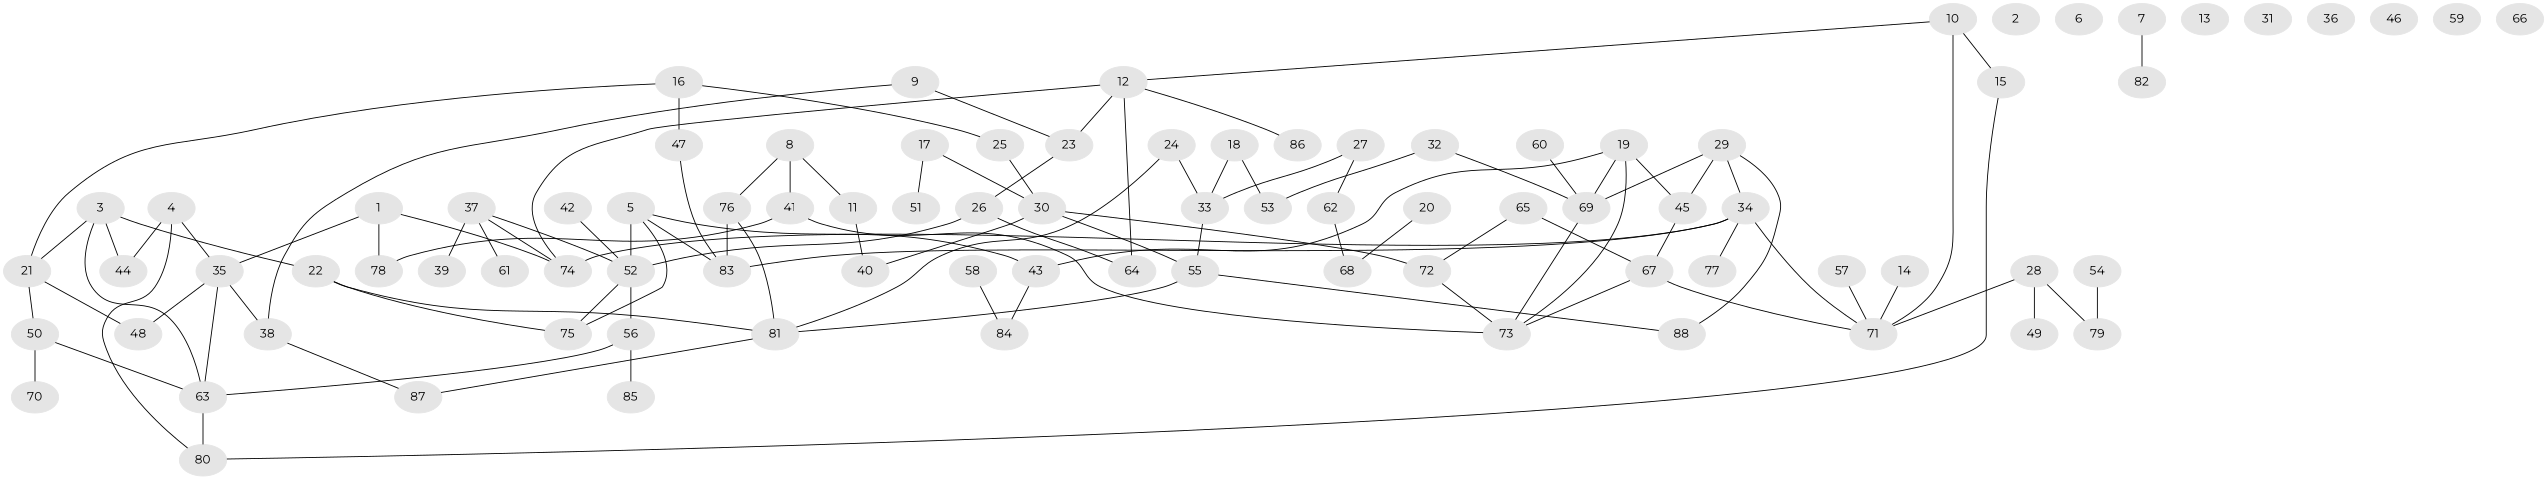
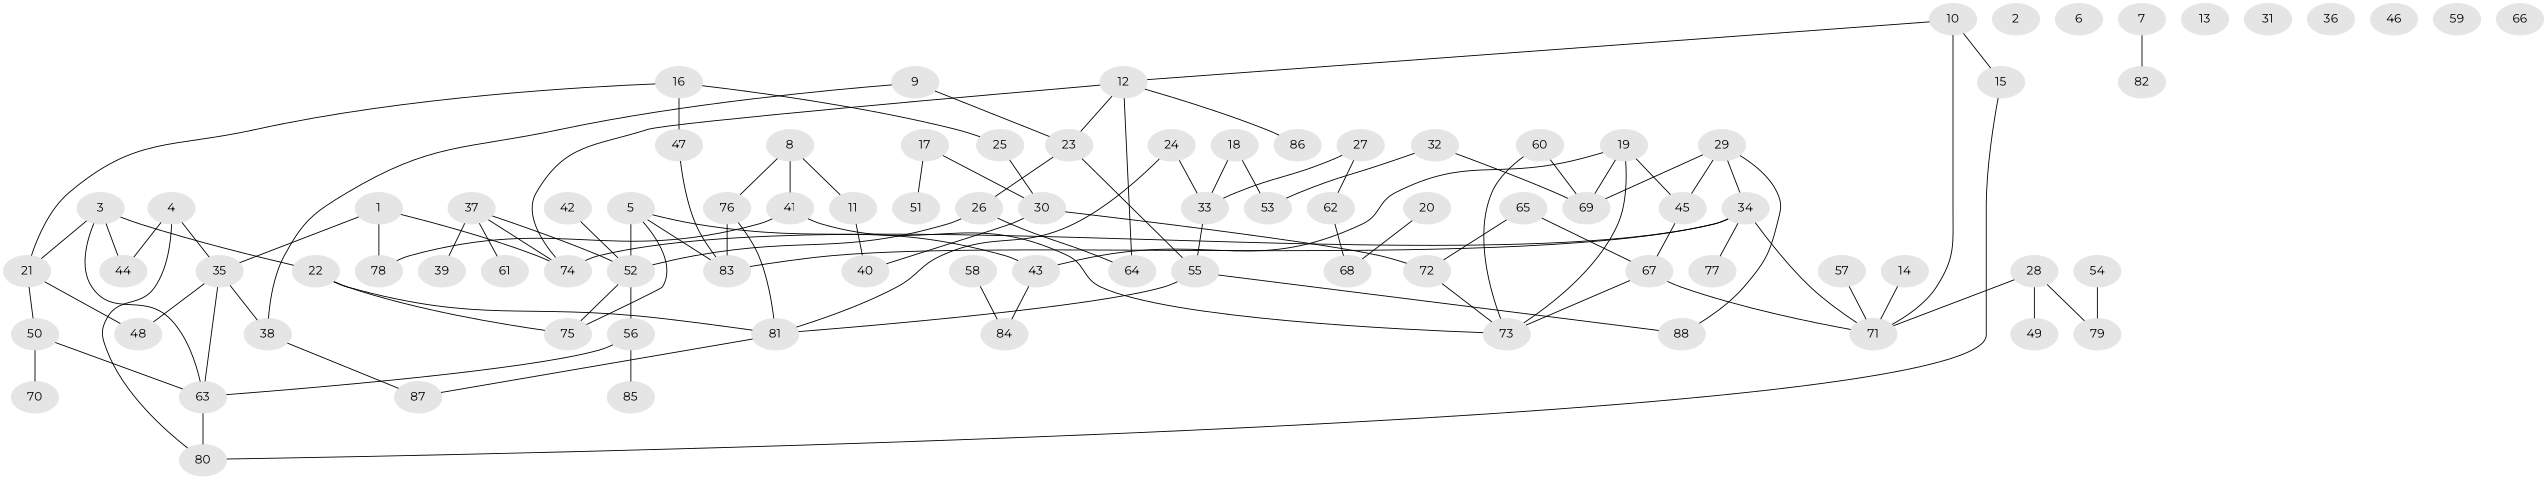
edge "30" -- "55": now "23" -- "55"
edge "69" -- "73": now "60" -- "73"
